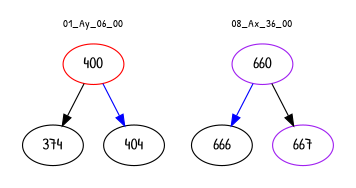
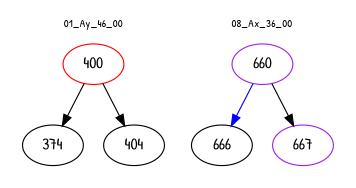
cluster "01_Ay_06_00": label "01_Ay_06_00" -> "01_Ay_46_00"
edge "400" -> "404": color blue -> black
